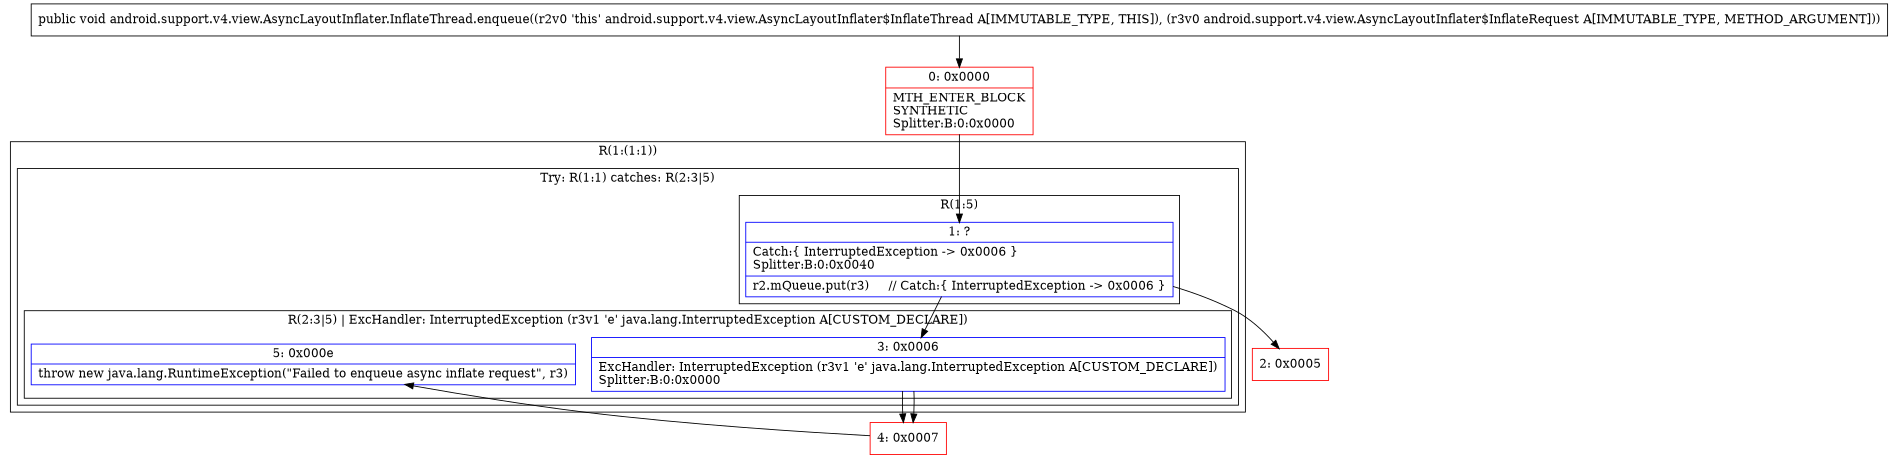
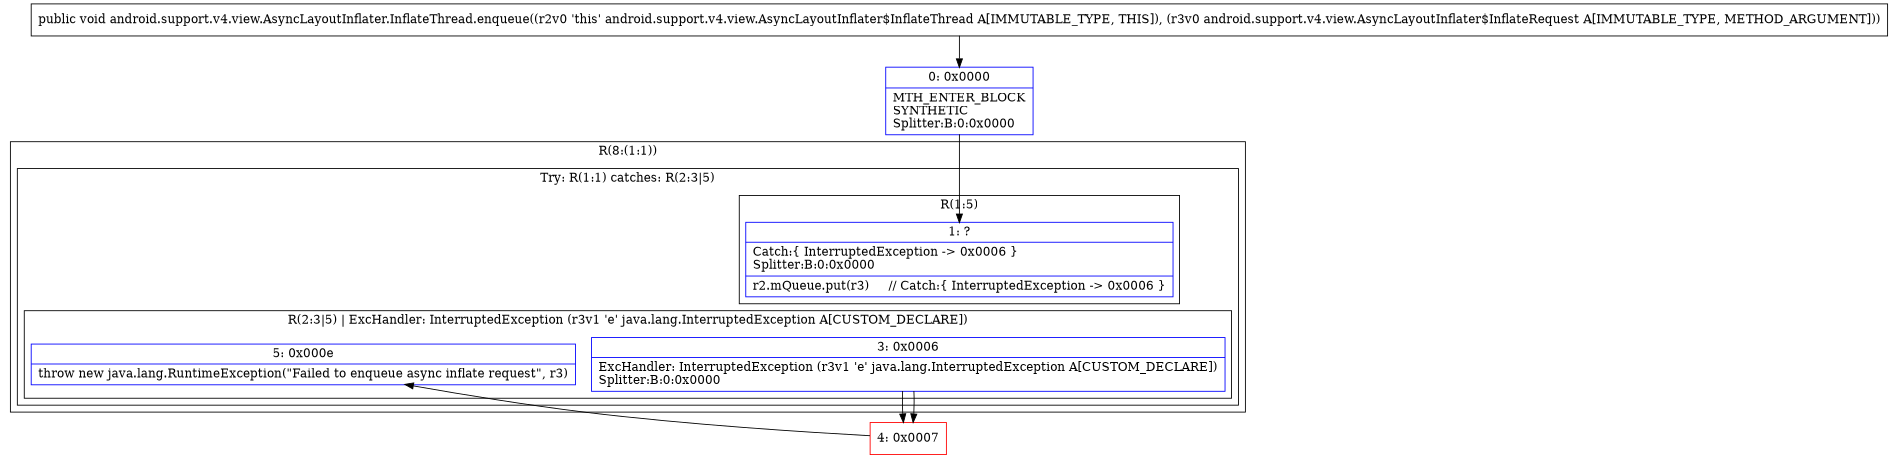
node "0: 0x0000": color red -> blue
cluster "R(1:(1:1))": label "R(1:(1:1))" -> "R(8:(1:1))"
node "1: ?": text "Splitter:B:0:0x0040" -> "Splitter:B:0:0x0000"
edge "1: ?" -> "3: 0x0006": removed
node "2: 0x0005": removed
